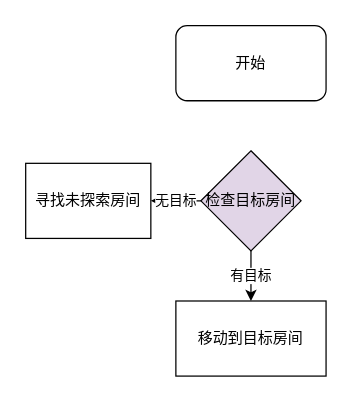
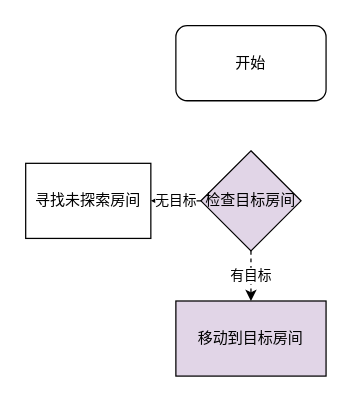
edge "检查目标房间" -> "移动到目标房间": style solid -> dashed
node "移动到目标房间": fillcolor #ffffff -> #e1d5e7
